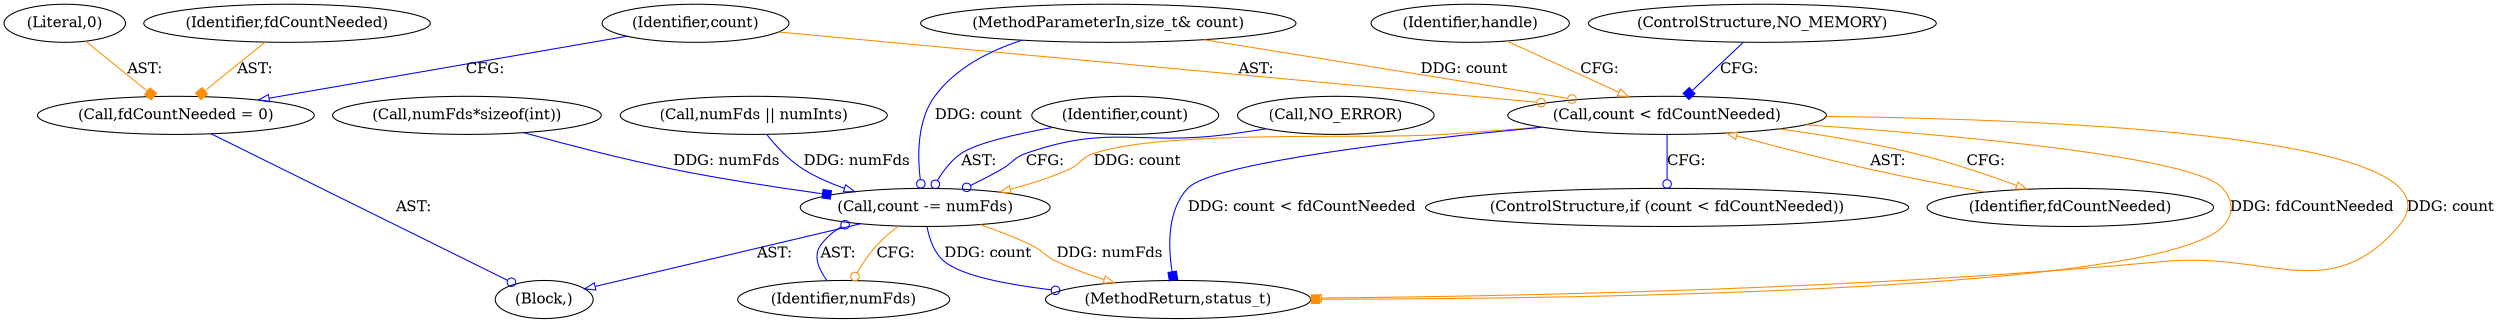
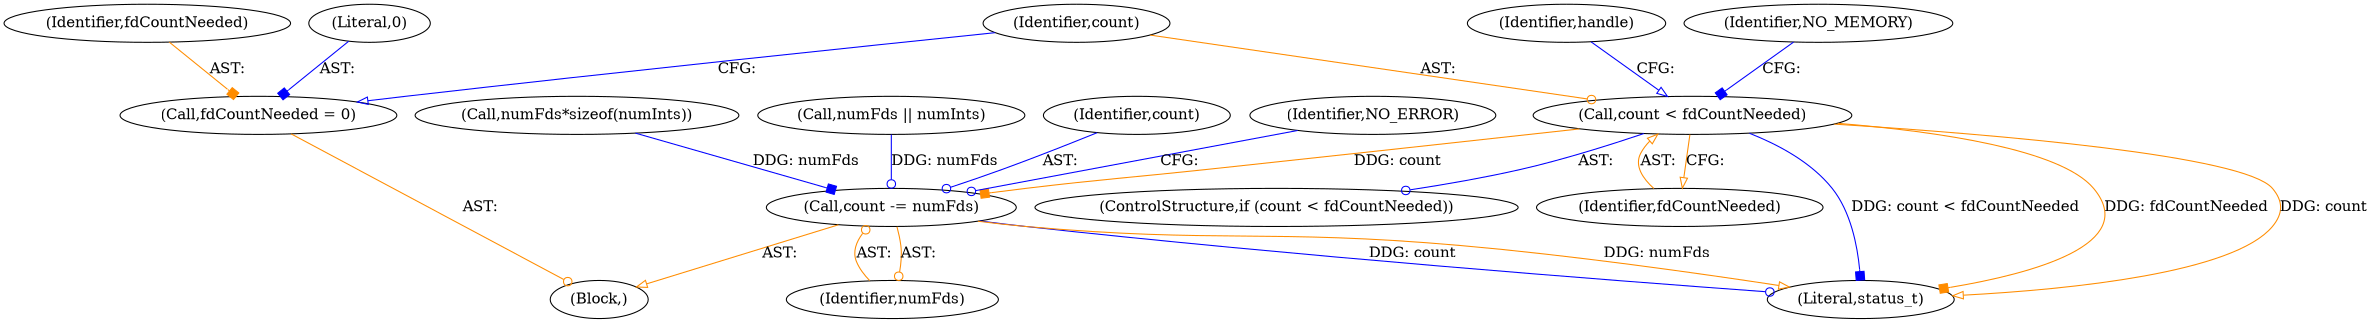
node "(MethodParameterIn,size_t& count)": removed
node "(ControlStructure,NO_MEMORY)": label "(ControlStructure,NO_MEMORY)" -> "(Identifier,NO_MEMORY)"
edge "(Literal,0)" -> "(Call,fdCountNeeded = 0)": color darkorange -> blue
edge "(Identifier,handle)" -> "(Call,count < fdCountNeeded)": color darkorange -> blue
node "(Call,numFds*sizeof(int))": label "(Call,numFds*sizeof(int))" -> "(Call,numFds*sizeof(numInts))"
node "(Call,NO_ERROR)": label "(Call,NO_ERROR)" -> "(Identifier,NO_ERROR)"
edge "(Call,count < fdCountNeeded)" -> "(Call,count -= numFds)": arrowhead onormal -> box
edge "(Call,count < fdCountNeeded)" -> "(ControlStructure,if (count < fdCountNeeded))": label "CFG: " -> "AST: "
edge "(Call,numFds || numInts)" -> "(Call,count -= numFds)": arrowhead onormal -> odot
edge "(Call,fdCountNeeded = 0)" -> "(Block,)": color blue -> darkorange
edge "(Identifier,numFds)" -> "(Call,count -= numFds)": color blue -> darkorange
edge "(Call,count -= numFds)" -> "(Identifier,numFds)": label "CFG: " -> "AST: "
edge "(Call,count -= numFds)" -> "(Block,)": color blue -> darkorange
node "(MethodReturn,status_t)": label "(MethodReturn,status_t)" -> "(Literal,status_t)"
